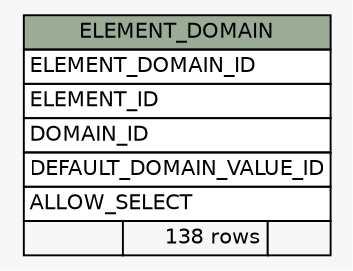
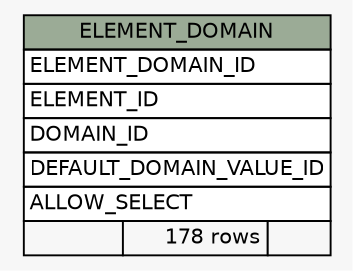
node "ELEMENT_DOMAIN": text "138 rows" -> "178 rows"
